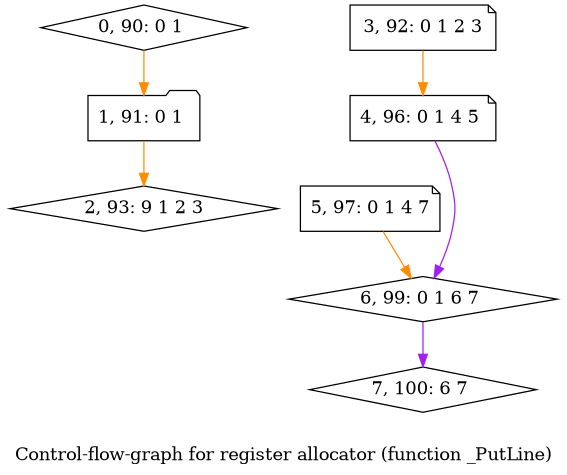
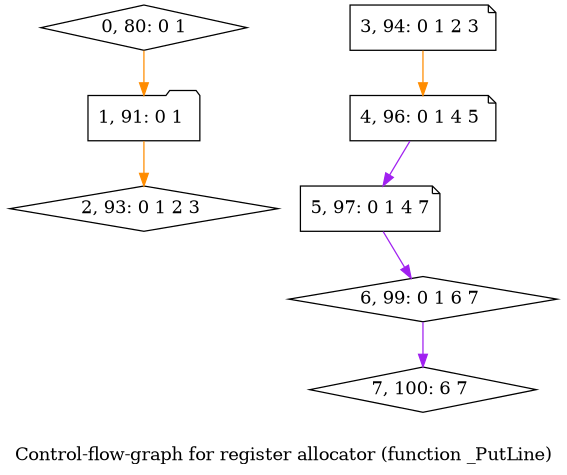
node "0, 90: 0 1": label "0, 90: 0 1" -> "0, 80: 0 1"
node "3, 92: 0 1 2 3": label "3, 92: 0 1 2 3" -> "3, 94: 0 1 2 3"
edge "4, 96: 0 1 4 5" -> "6, 99: 0 1 6 7": now "4, 96: 0 1 4 5" -> "5, 97: 0 1 4 7"
node "2, 93: 9 1 2 3": label "2, 93: 9 1 2 3" -> "2, 93: 0 1 2 3"
edge "5, 97: 0 1 4 7" -> "6, 99: 0 1 6 7": color darkorange -> purple
